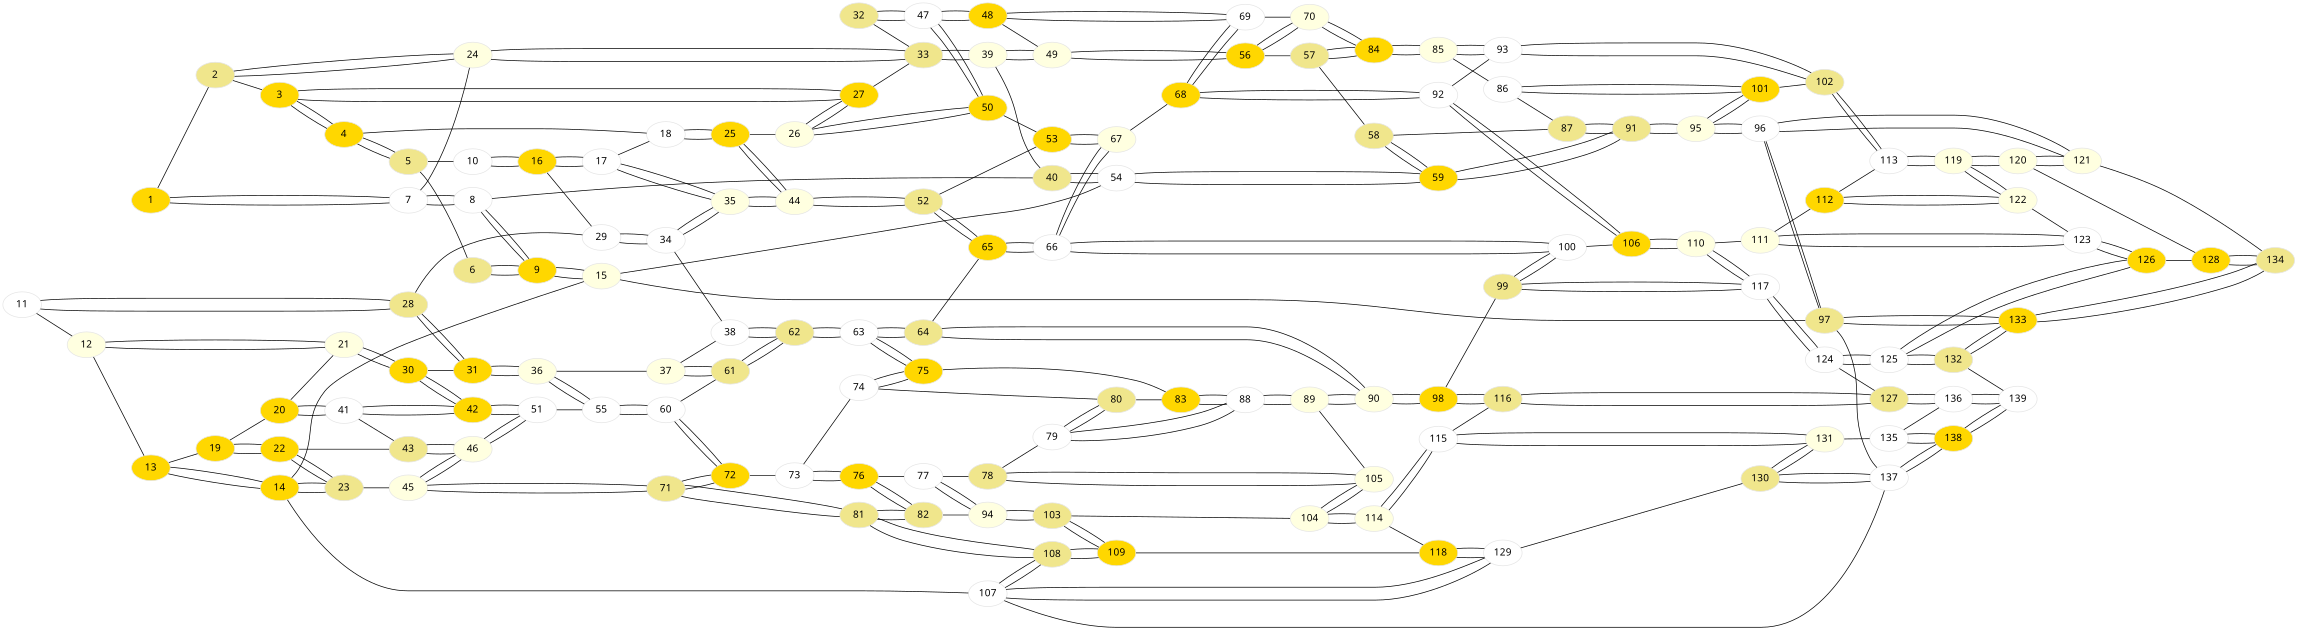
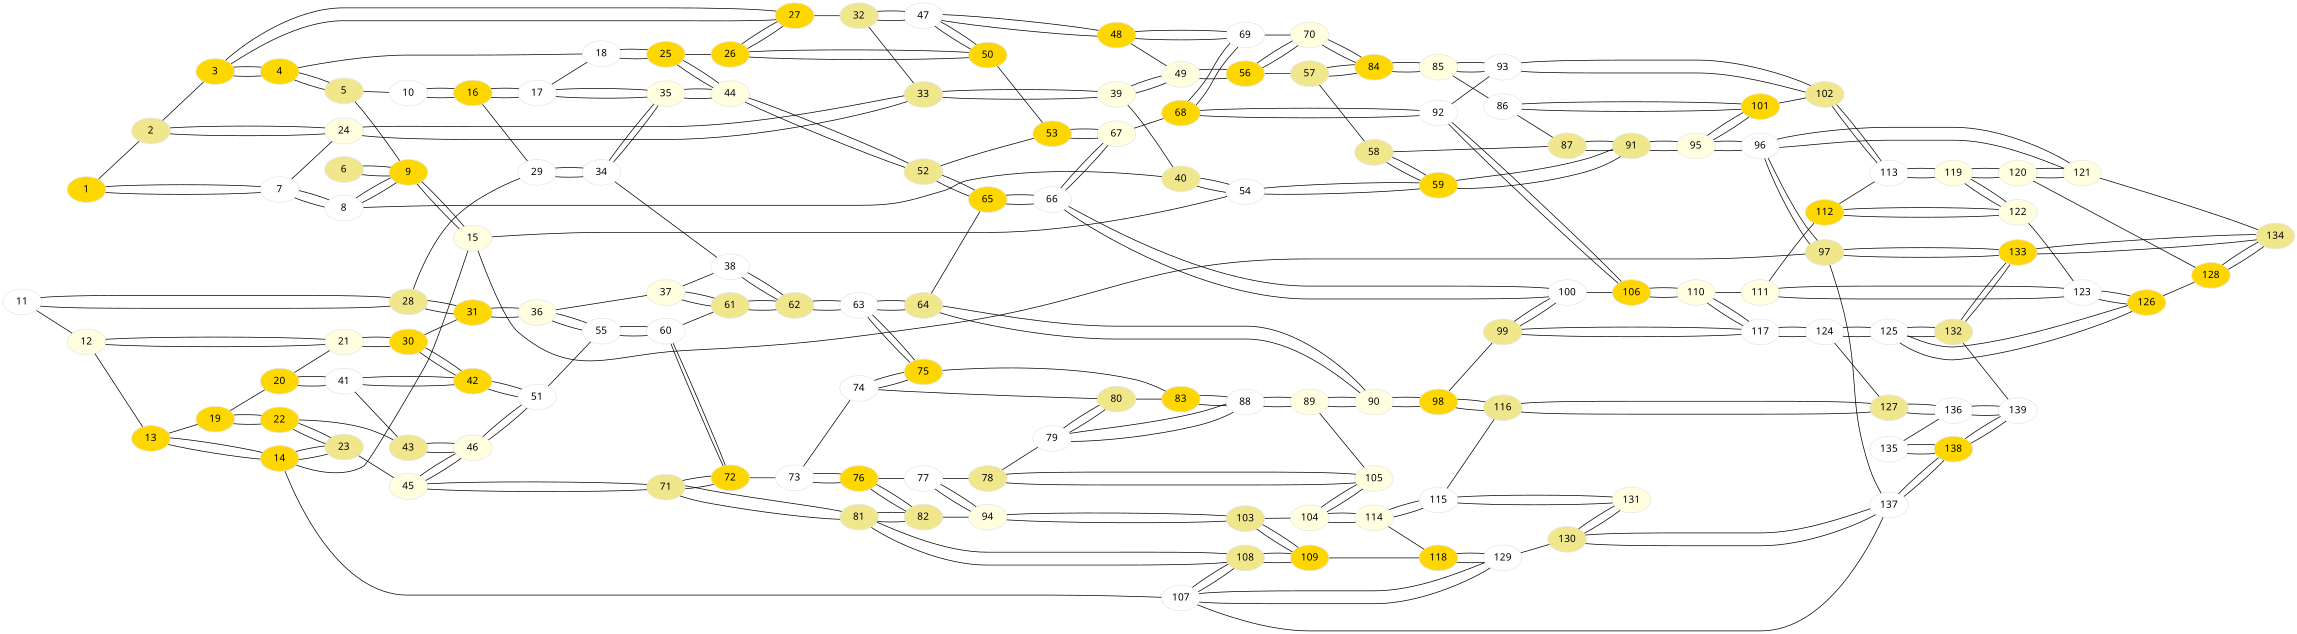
edge "33" -- "27": now "32" -- "27"
node "26": fillcolor lightyellow -> gold
edge "5" -- "6": now "5" -- "9"
edge "135" -- "131": removed
